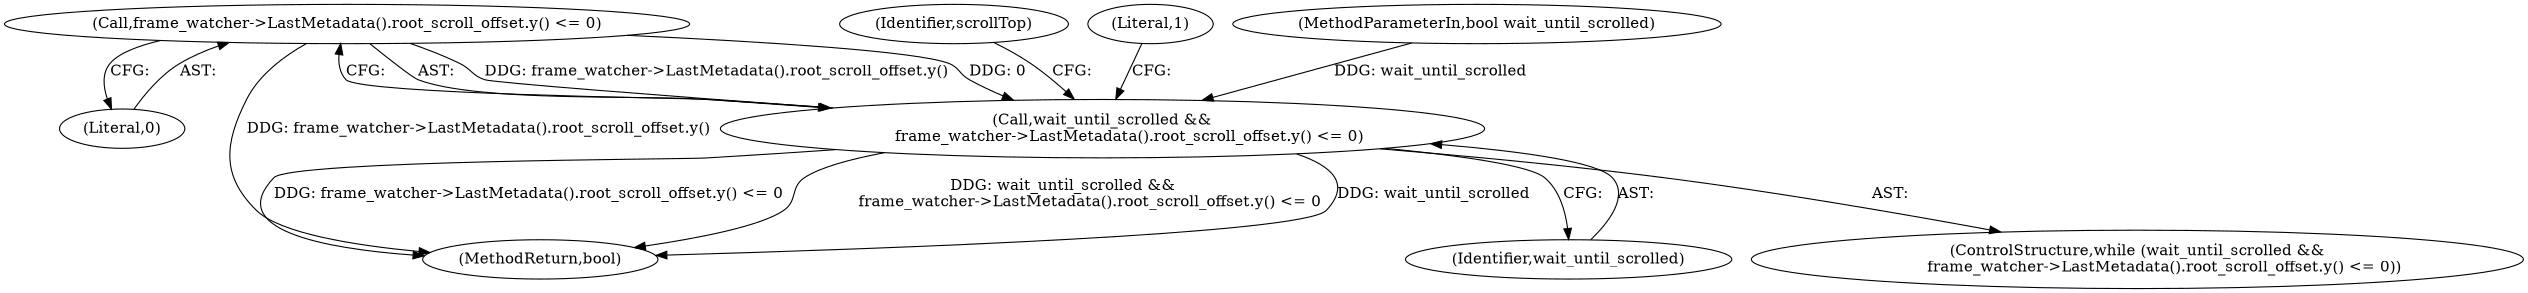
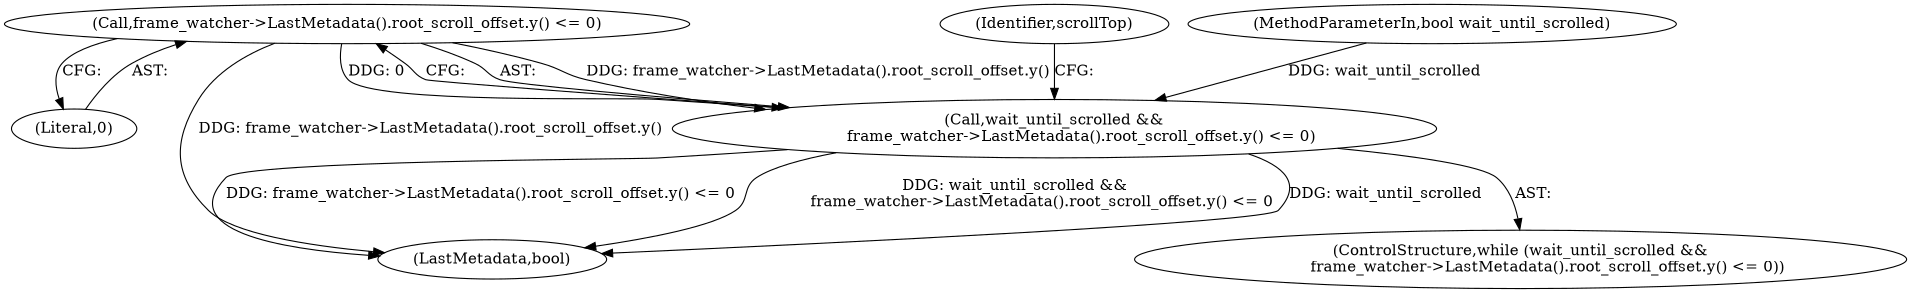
node "(Literal,1)": removed
node "(MethodReturn,bool)": label "(MethodReturn,bool)" -> "(LastMetadata,bool)"
node "(Identifier,wait_until_scrolled)": removed
